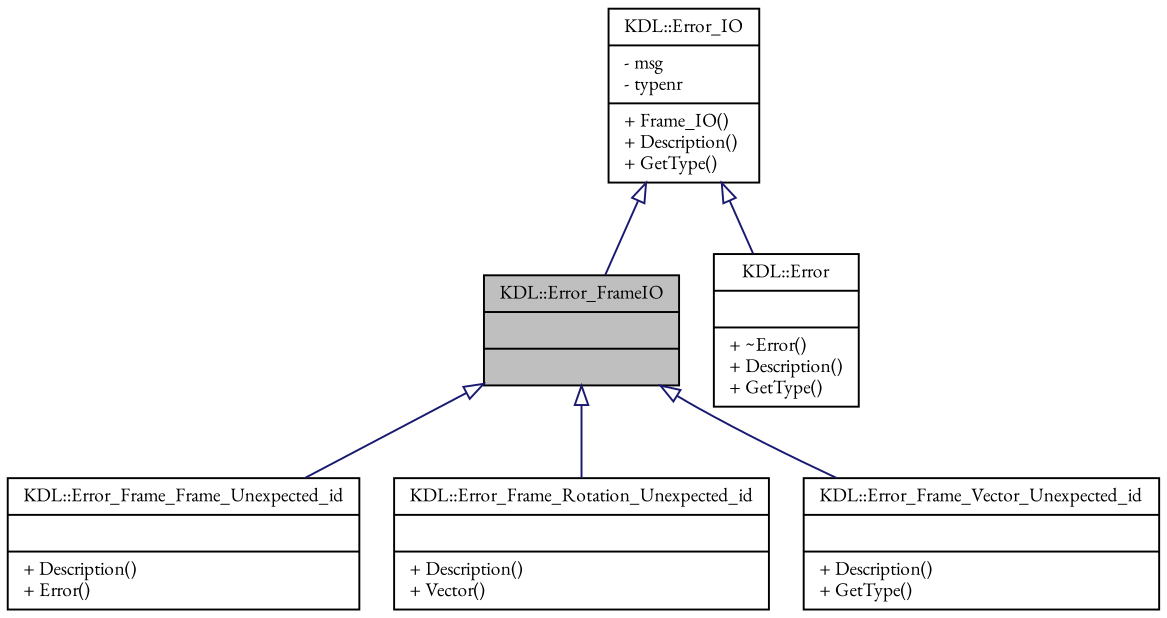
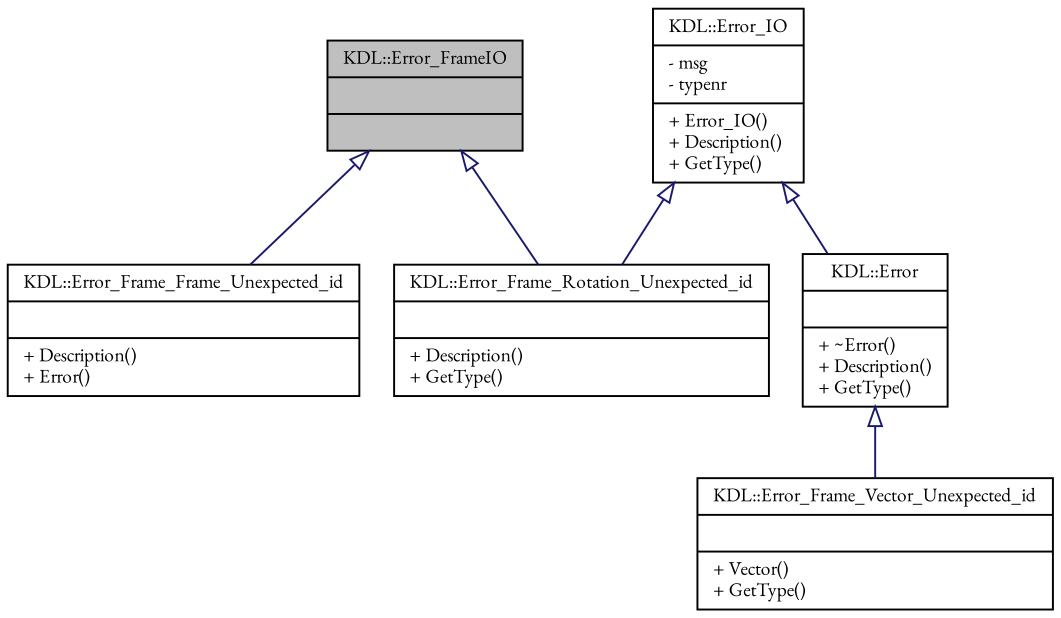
node "KDL::Error_IO": text "+ Frame_IO()" -> "+ Error_IO()"
edge "KDL::Error_FrameIO" -> "KDL::Error_IO": now "KDL::Error_Frame_Rotation_Unexpected_id" -> "KDL::Error_IO"
edge "KDL::Error_Frame_Vector_Unexpected_id" -> "KDL::Error_FrameIO": now "KDL::Error_Frame_Vector_Unexpected_id" -> "KDL::Error"
node "KDL::Error_Frame_Vector_Unexpected_id": text "+ Description()" -> "+ Vector()"
node "KDL::Error_Frame_Rotation_Unexpected_id": text "+ Vector()" -> "+ GetType()"
